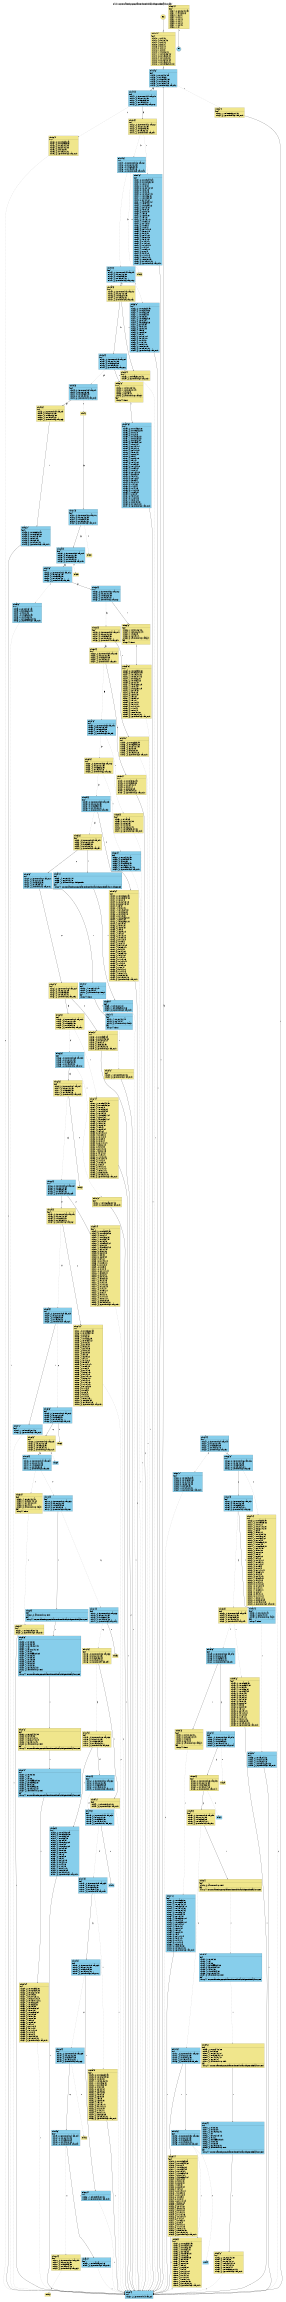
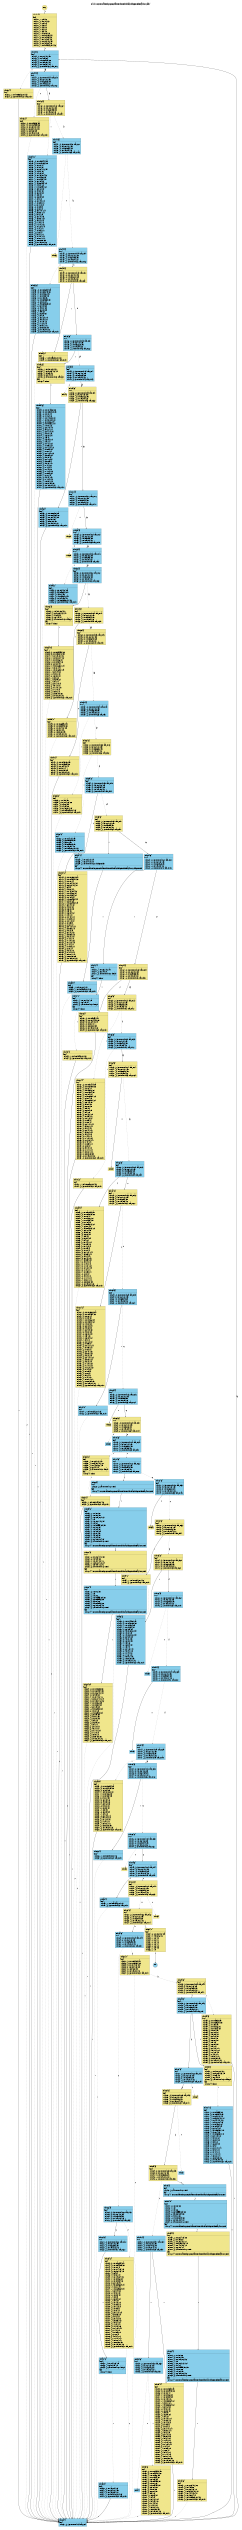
edge "0x402445" -> "0x401511 [25]": now "0x4014f8 [25]" -> "0x401511 [25]"
node "0x4023c1 [27]": fillcolor skyblue -> khaki
edge "0x40187c [25]" -> "0x401895 [25]": now "0x4023c1 [27]" -> "0x401895 [25]"
node "0x4025d0": added
node "0x401dcc [5]": fillcolor khaki -> skyblue
node "0x401831 [25]": added
